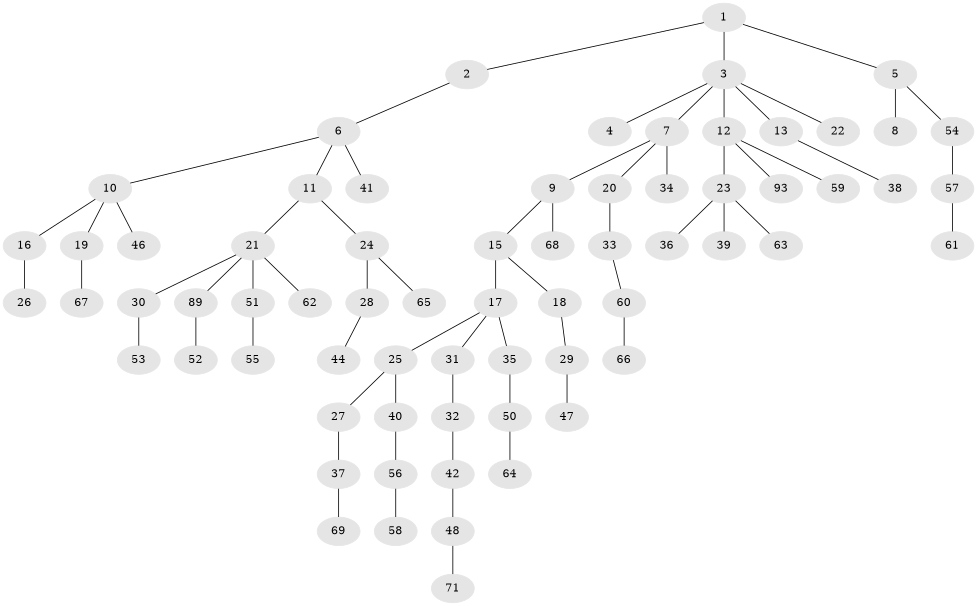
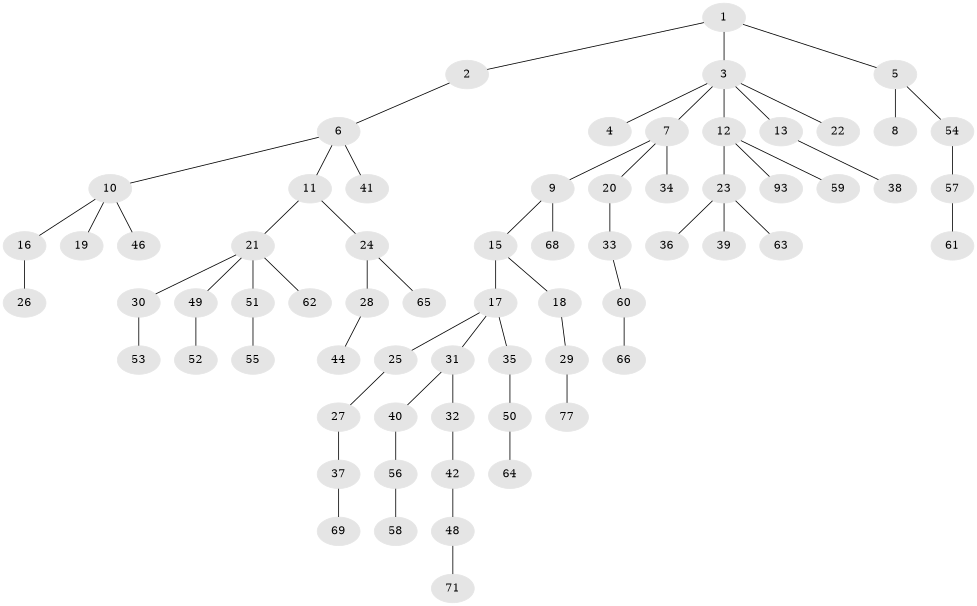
node "67": removed
node "89": label "89" -> "49"
edge "25" -- "40": now "31" -- "40"
node "47": label "47" -> "77"
